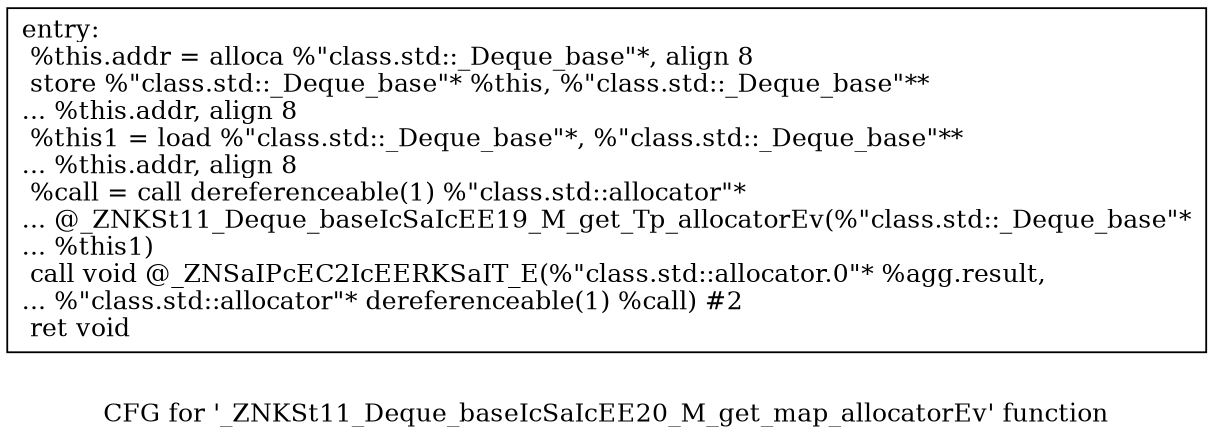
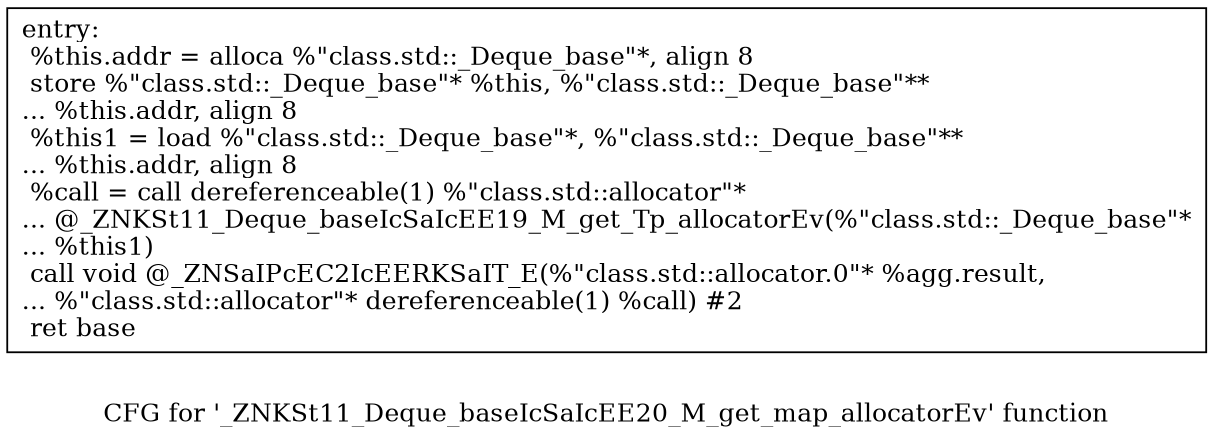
node "entry:": text "ret void" -> "ret base"
